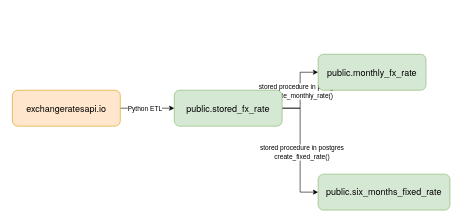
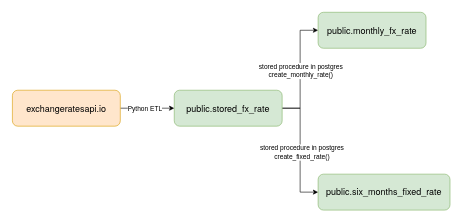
node "public.monthly_fx_rate": moved (372, 72) -> (372, 30)
